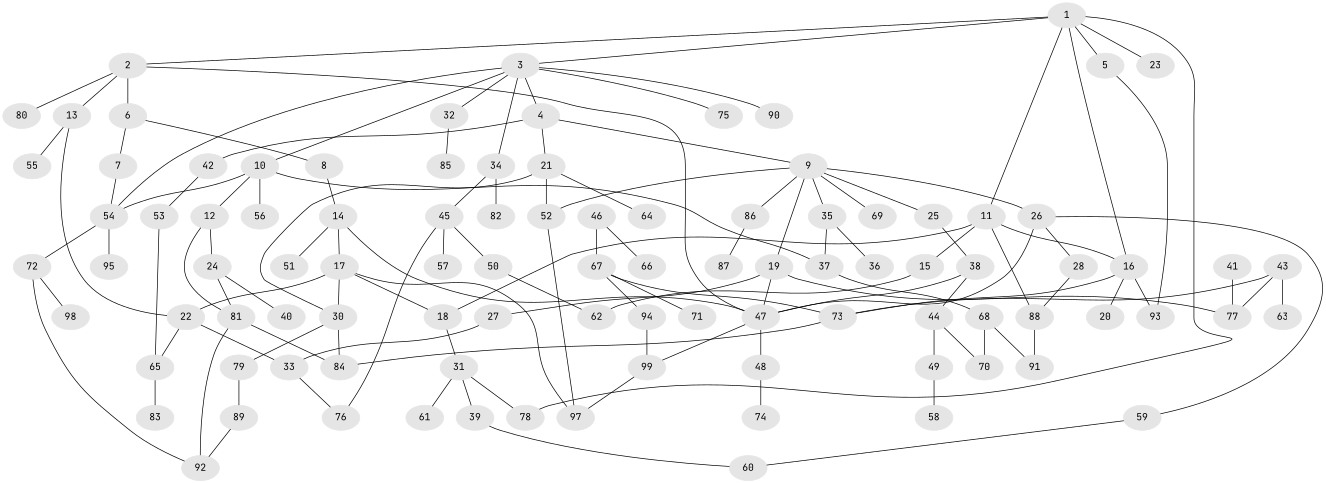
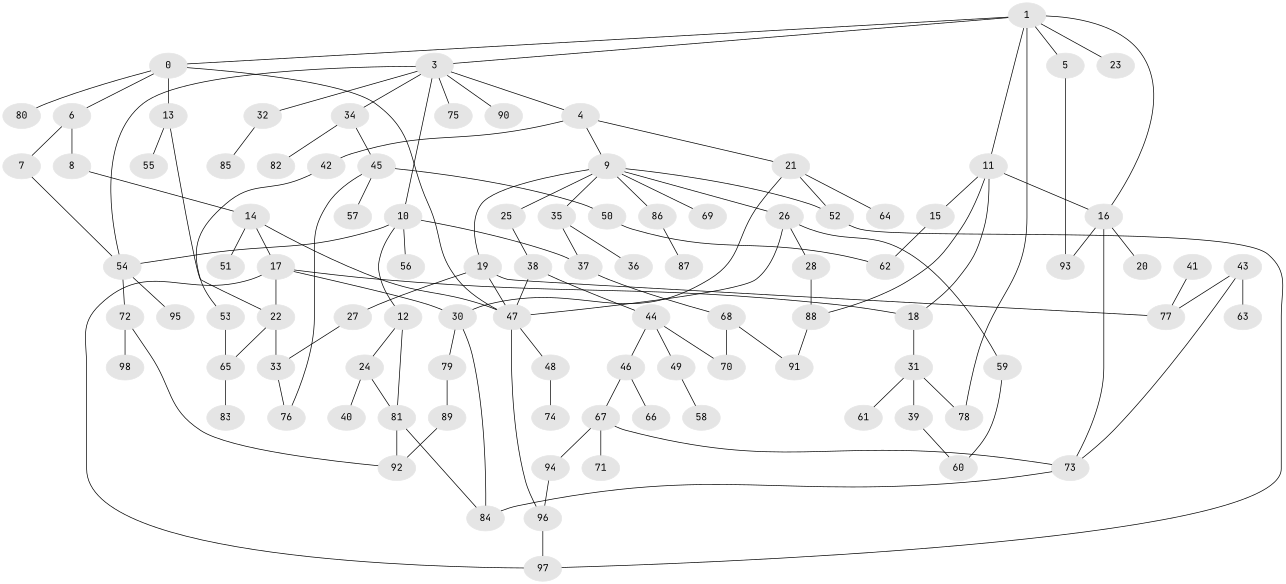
node "2": label "2" -> "0"
edge "44" -- "46": added
node "99": label "99" -> "96"
